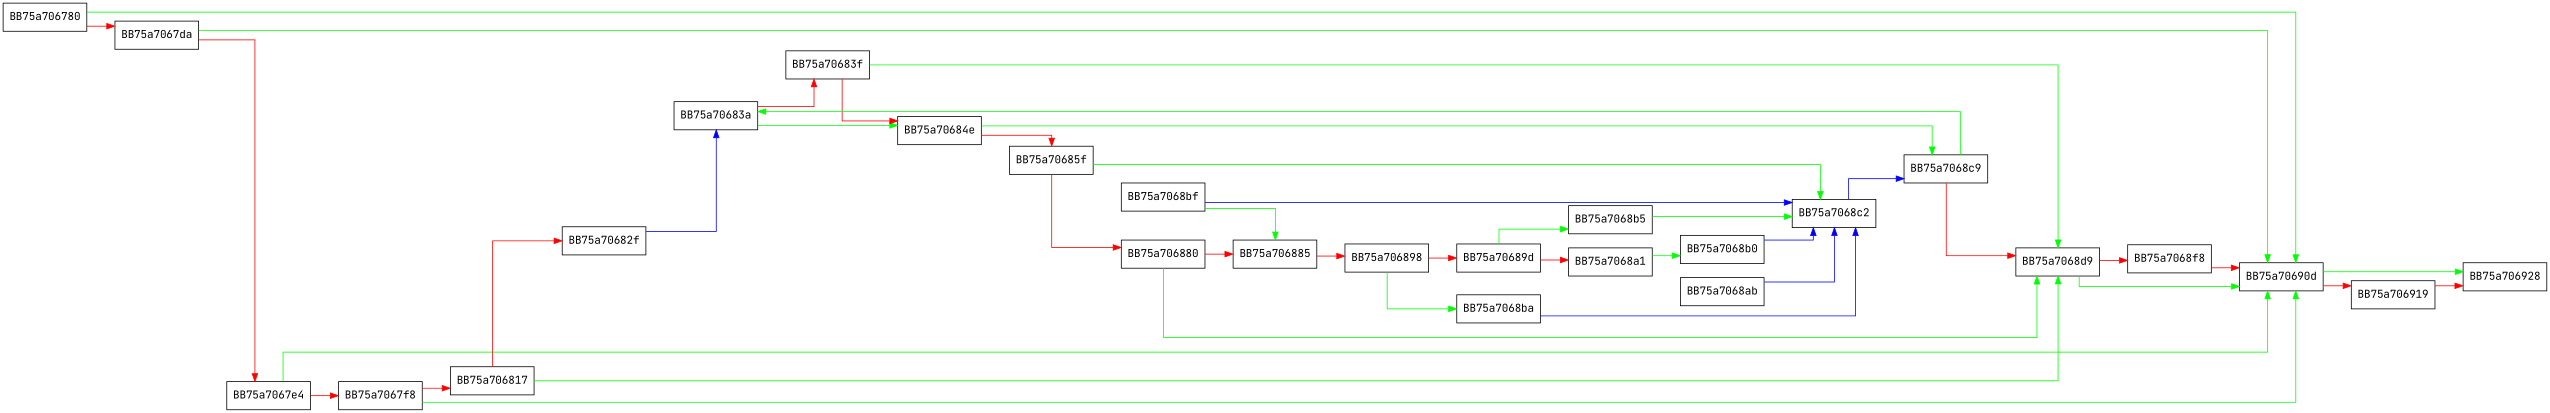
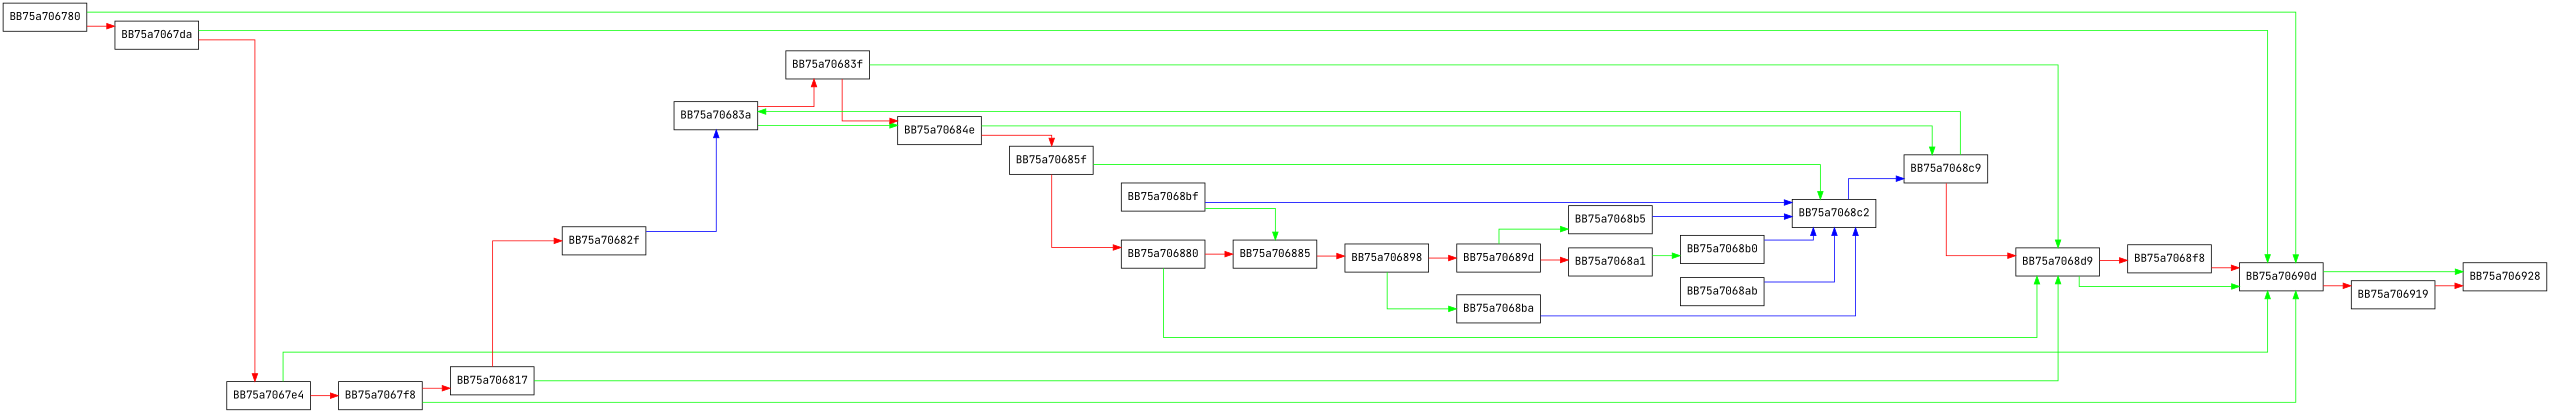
edge "BB75a7068b5" -> "BB75a7068c2": color green -> blue
